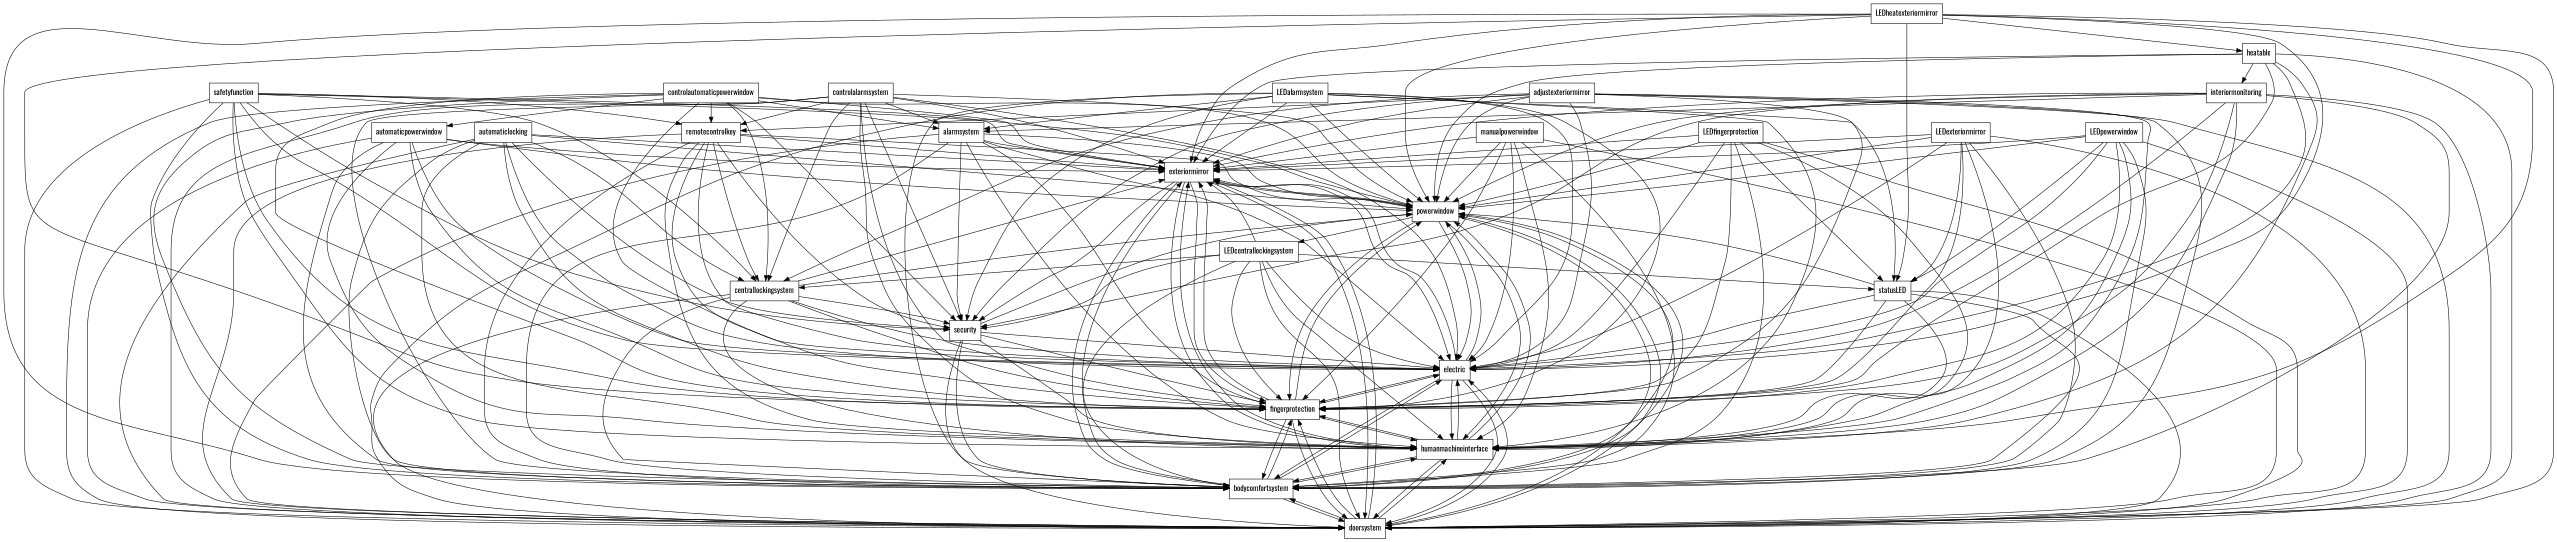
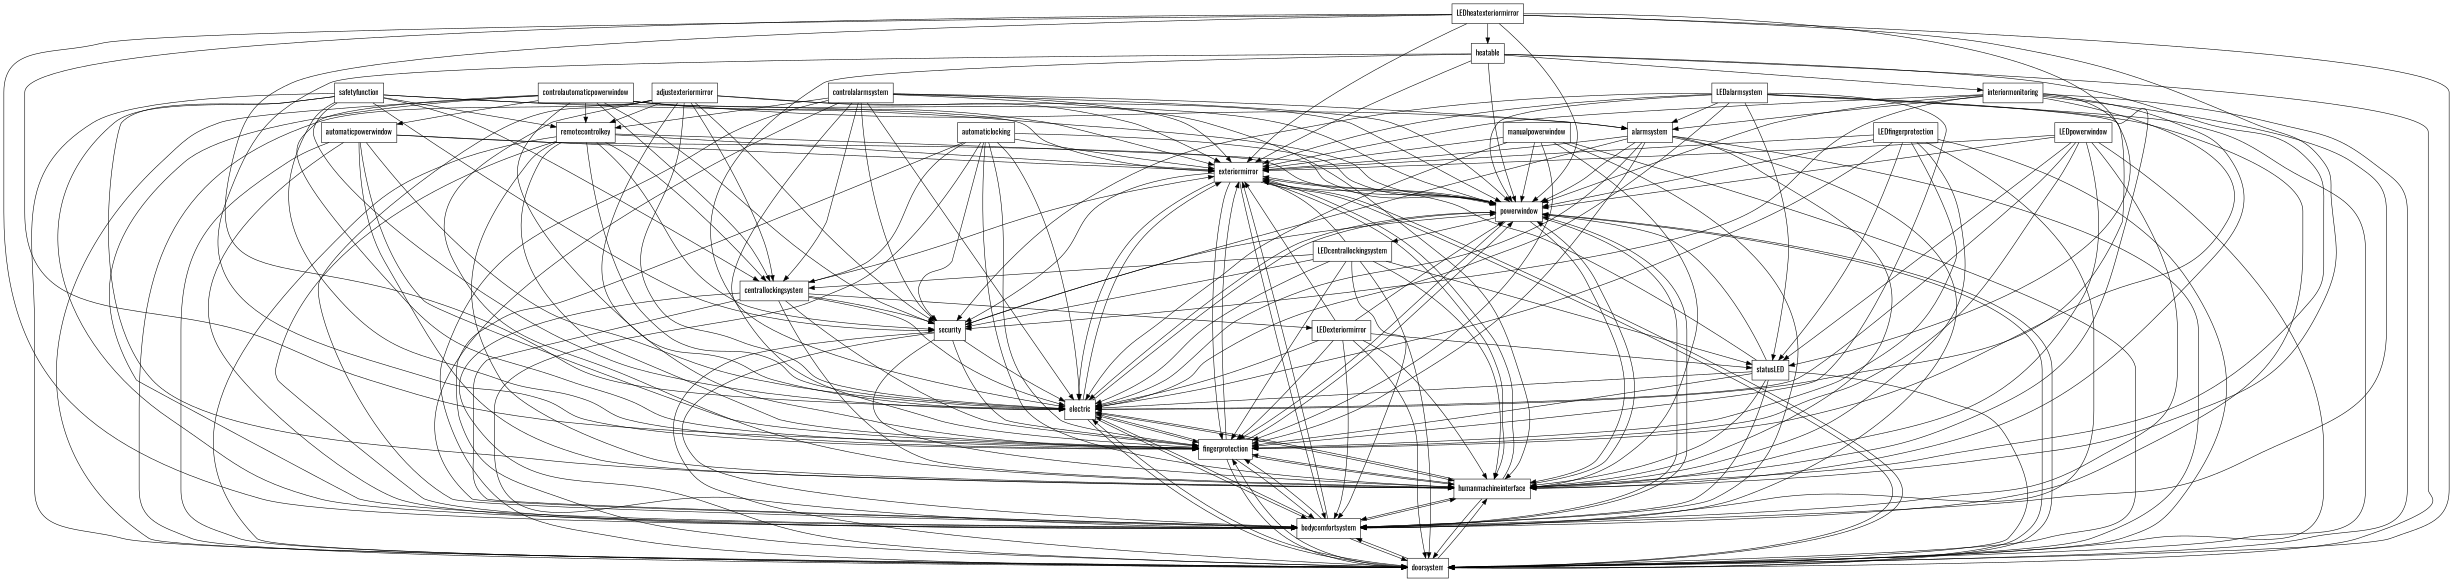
edge "statusLED" -> "exteriormirror": added
edge "centrallockingsystem" -> "powerwindow": now "centrallockingsystem" -> "LEDexteriormirror"
